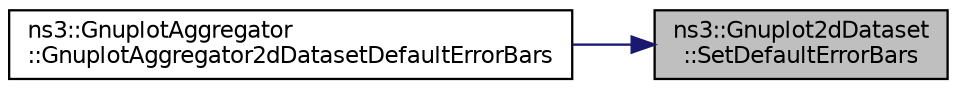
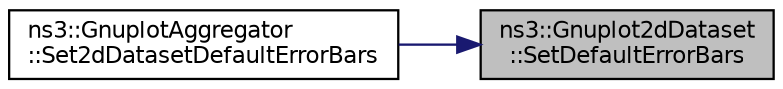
node "ns3::GnuplotAggregator ::GnuplotAggregator2dDatasetDefaultErrorBars": label "ns3::GnuplotAggregator ::GnuplotAggregator2dDatasetDefaultErrorBars" -> "ns3::GnuplotAggregator ::Set2dDatasetDefaultErrorBars"
